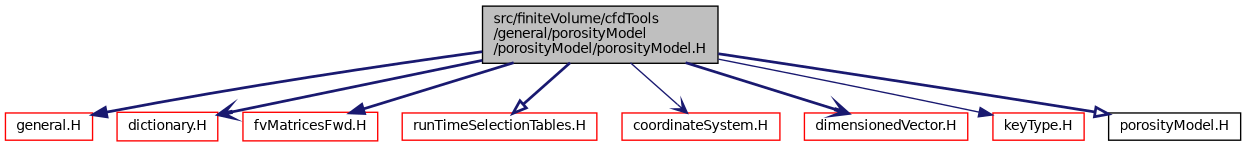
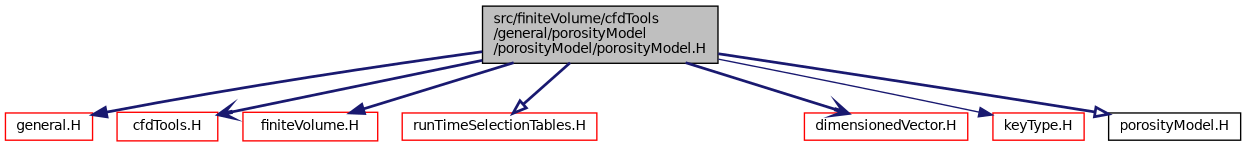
node "dictionary.H": label "dictionary.H" -> "cfdTools.H"
node "fvMatricesFwd.H": label "fvMatricesFwd.H" -> "finiteVolume.H"
node "coordinateSystem.H": removed
